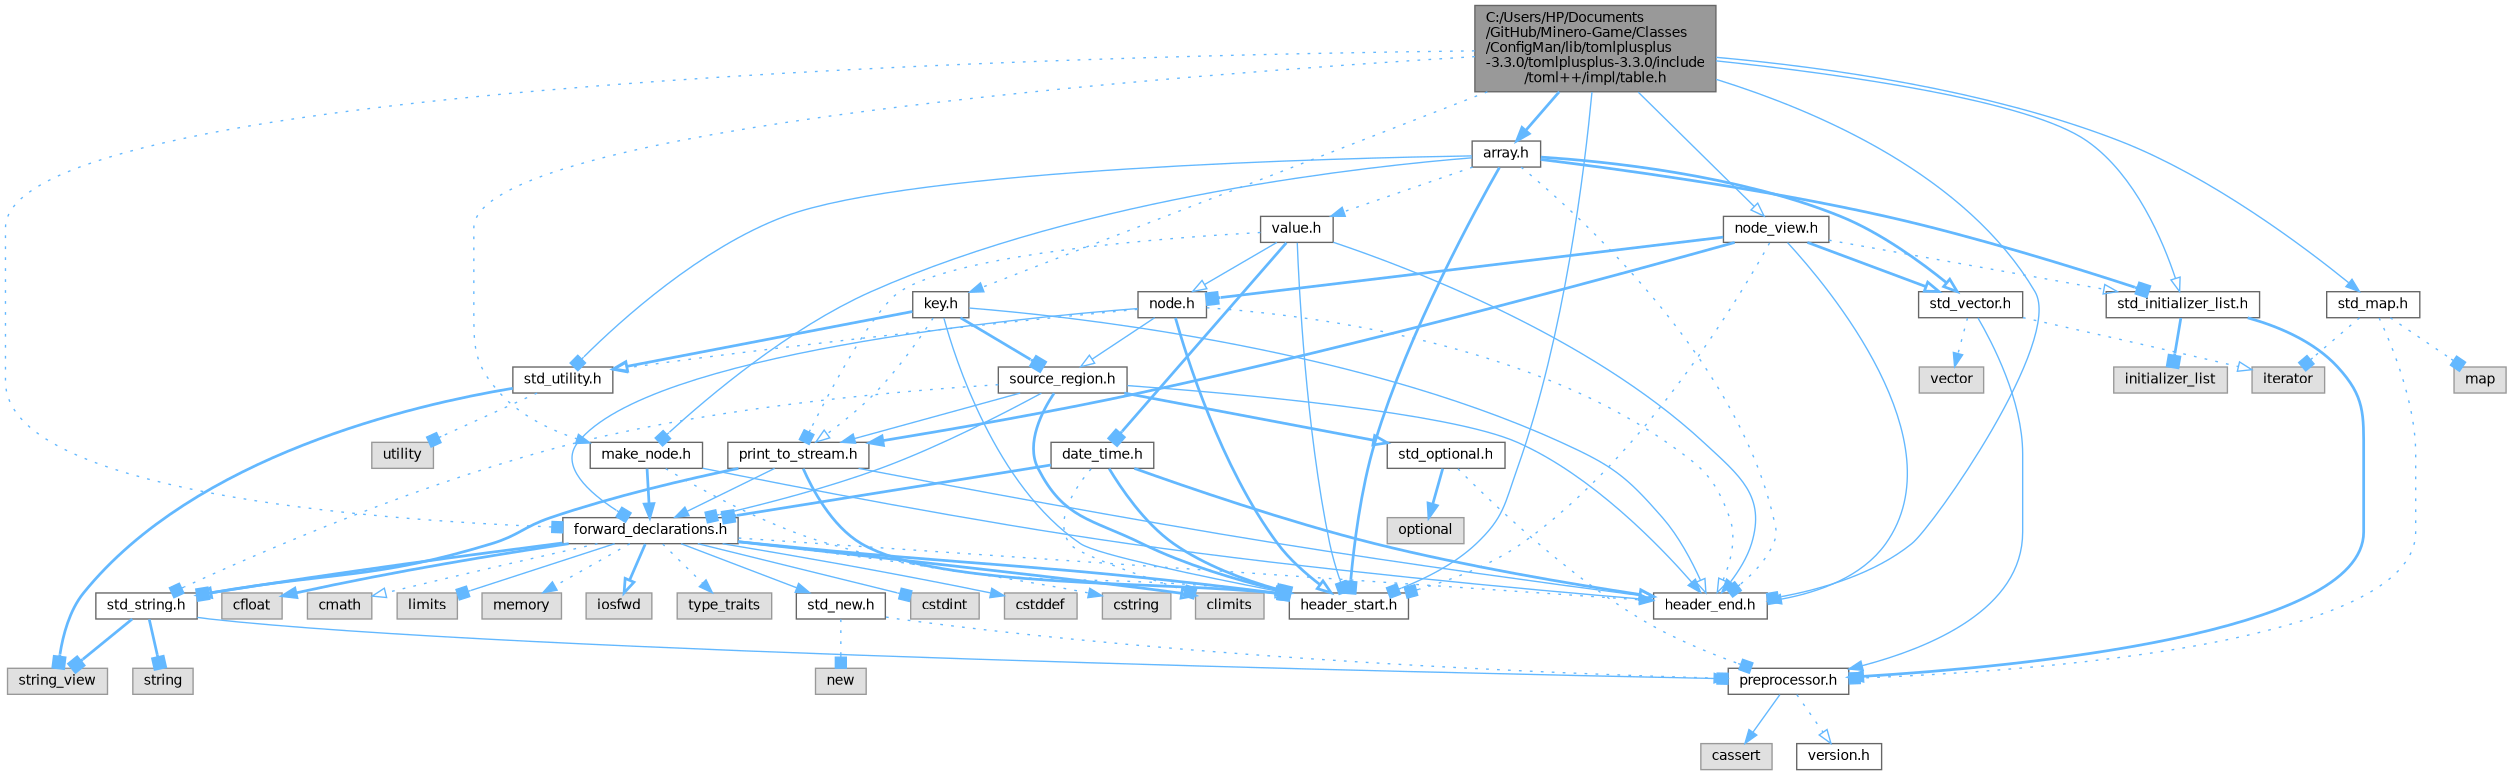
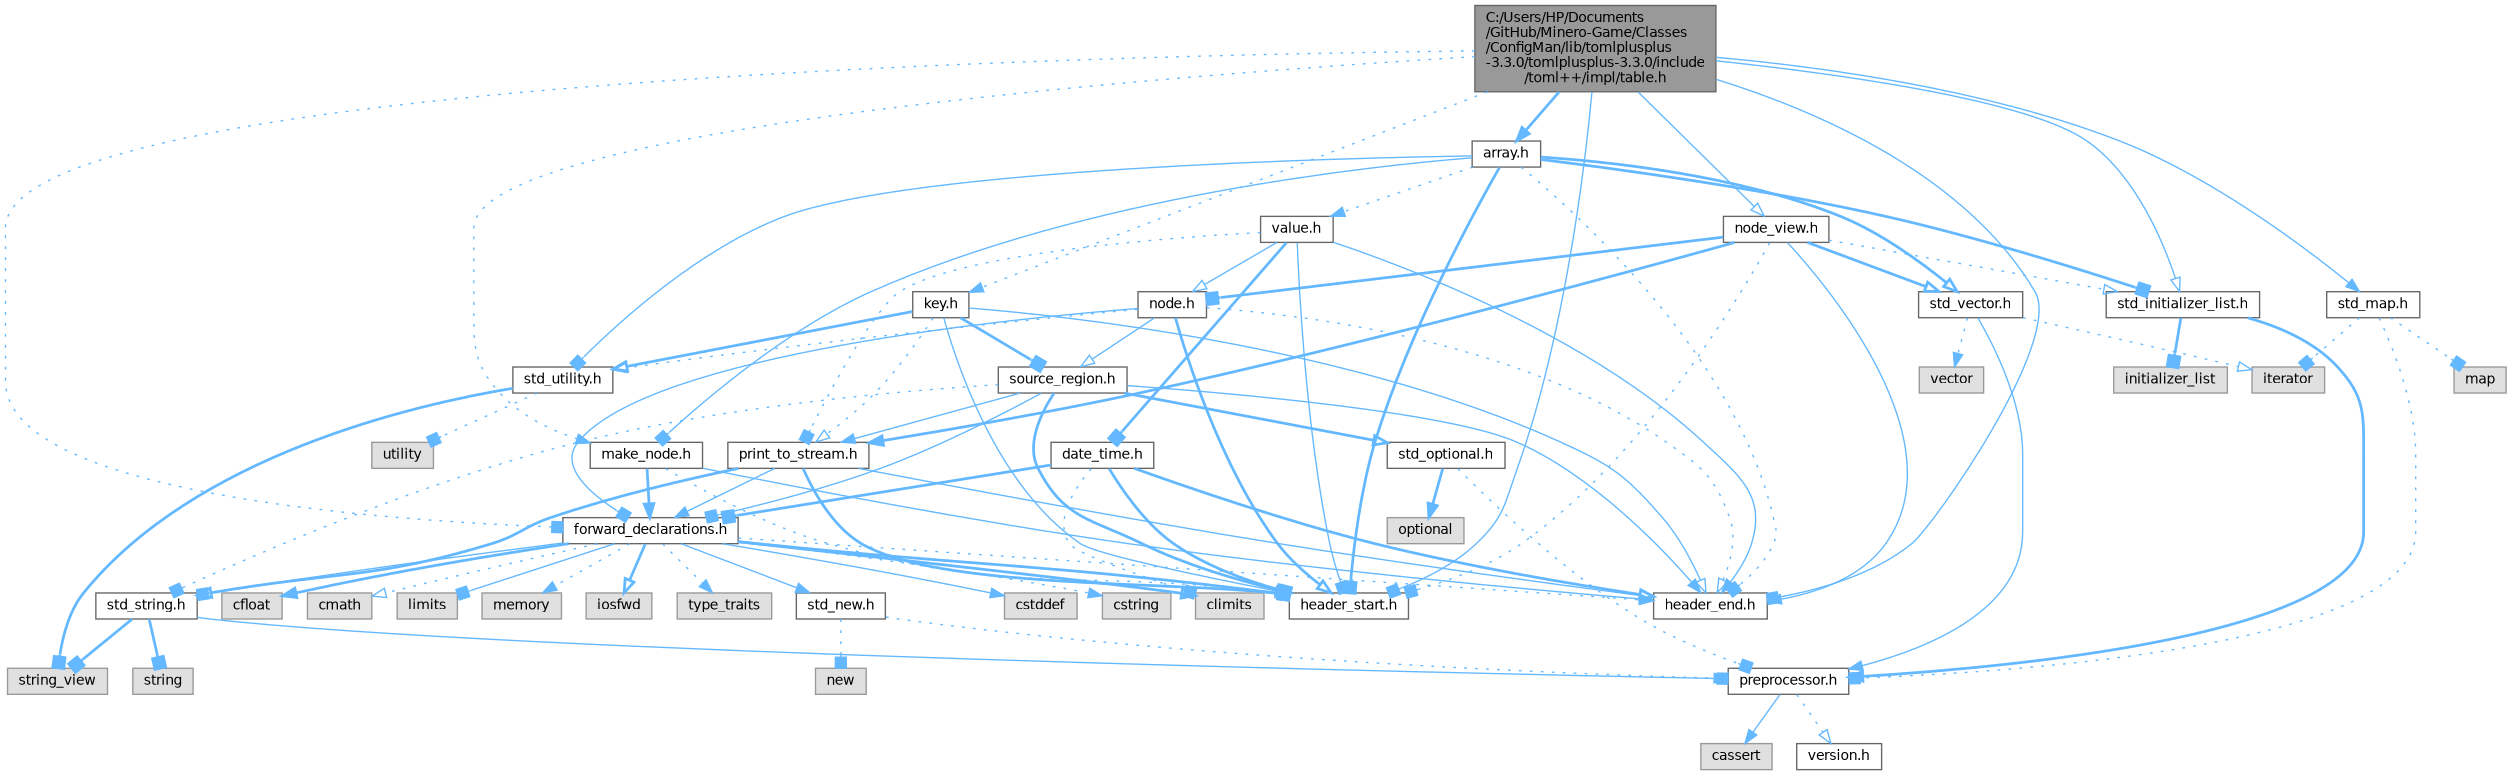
edge "forward_declarations.h" -> "std_string.h": style bold -> solid
node "cstdint": removed
